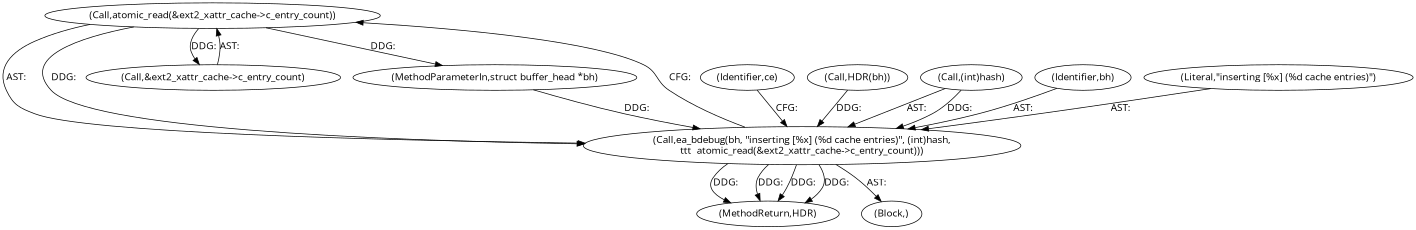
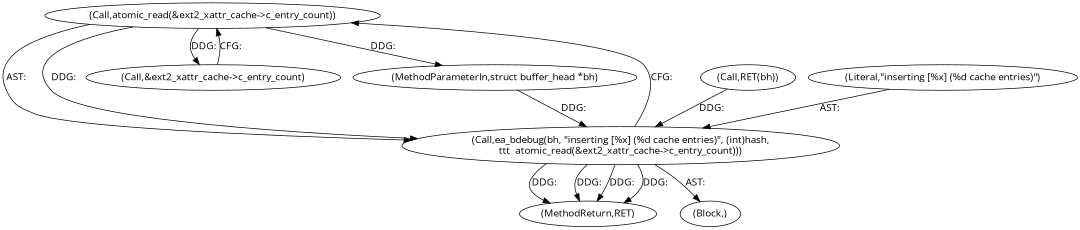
edge "(Call,&ext2_xattr_cache->c_entry_count)" -> "(Call,atomic_read(&ext2_xattr_cache->c_entry_count))": label "AST: " -> "CFG: "
node "(Identifier,ce)": removed
node "(Call,HDR(bh))": label "(Call,HDR(bh))" -> "(Call,RET(bh))"
node "(Call,(int)hash)": removed
node "(Identifier,bh)": removed
node "(MethodReturn,HDR)": label "(MethodReturn,HDR)" -> "(MethodReturn,RET)"
